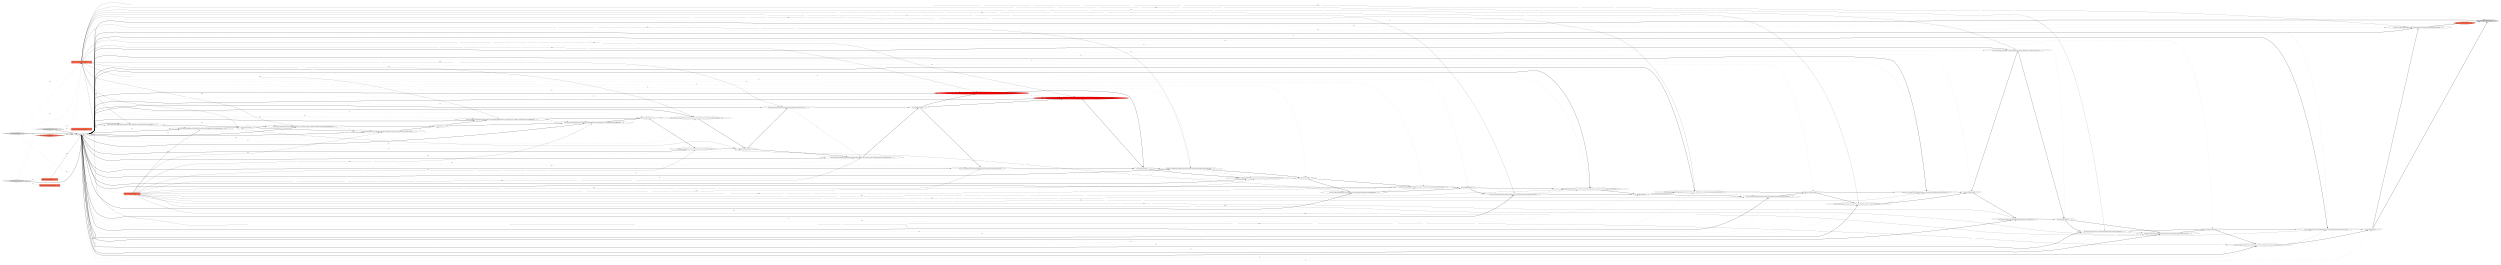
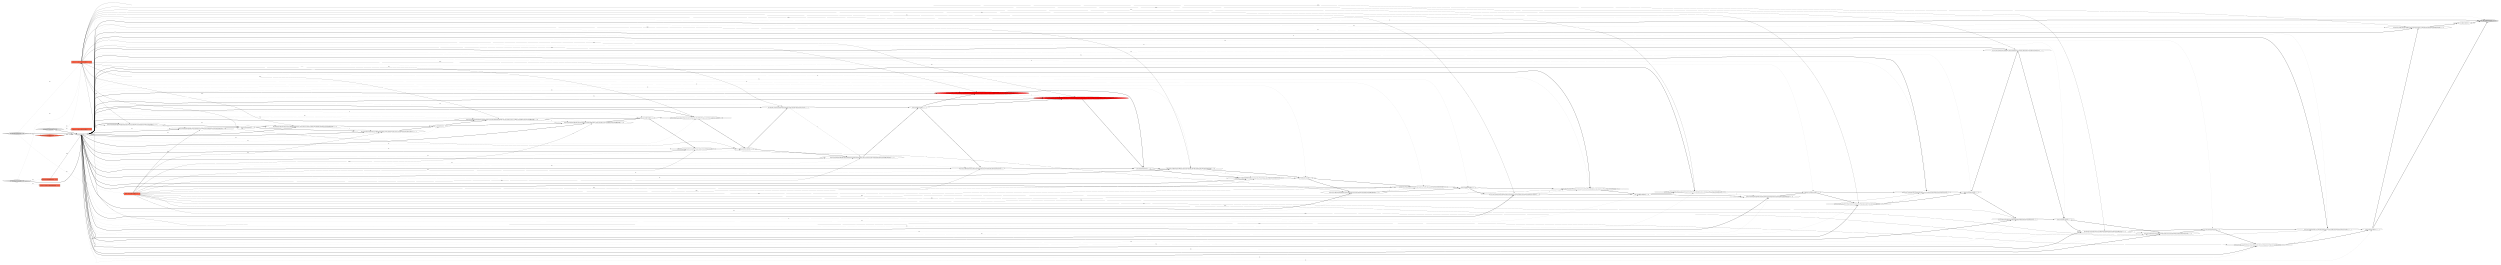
node "return true@@@33@@@['1', '1', '0']": fillcolor tomato -> white
